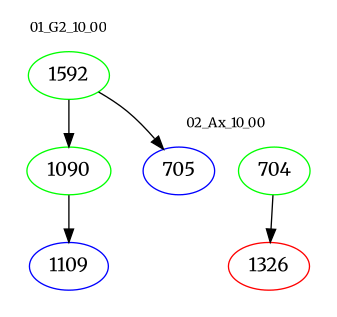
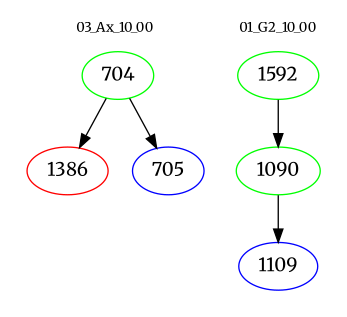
edge "1592" -> "705": now "704" -> "705"
cluster "02_Ax_10_00": label "02_Ax_10_00" -> "03_Ax_10_00"
node "1326": label "1326" -> "1386"
